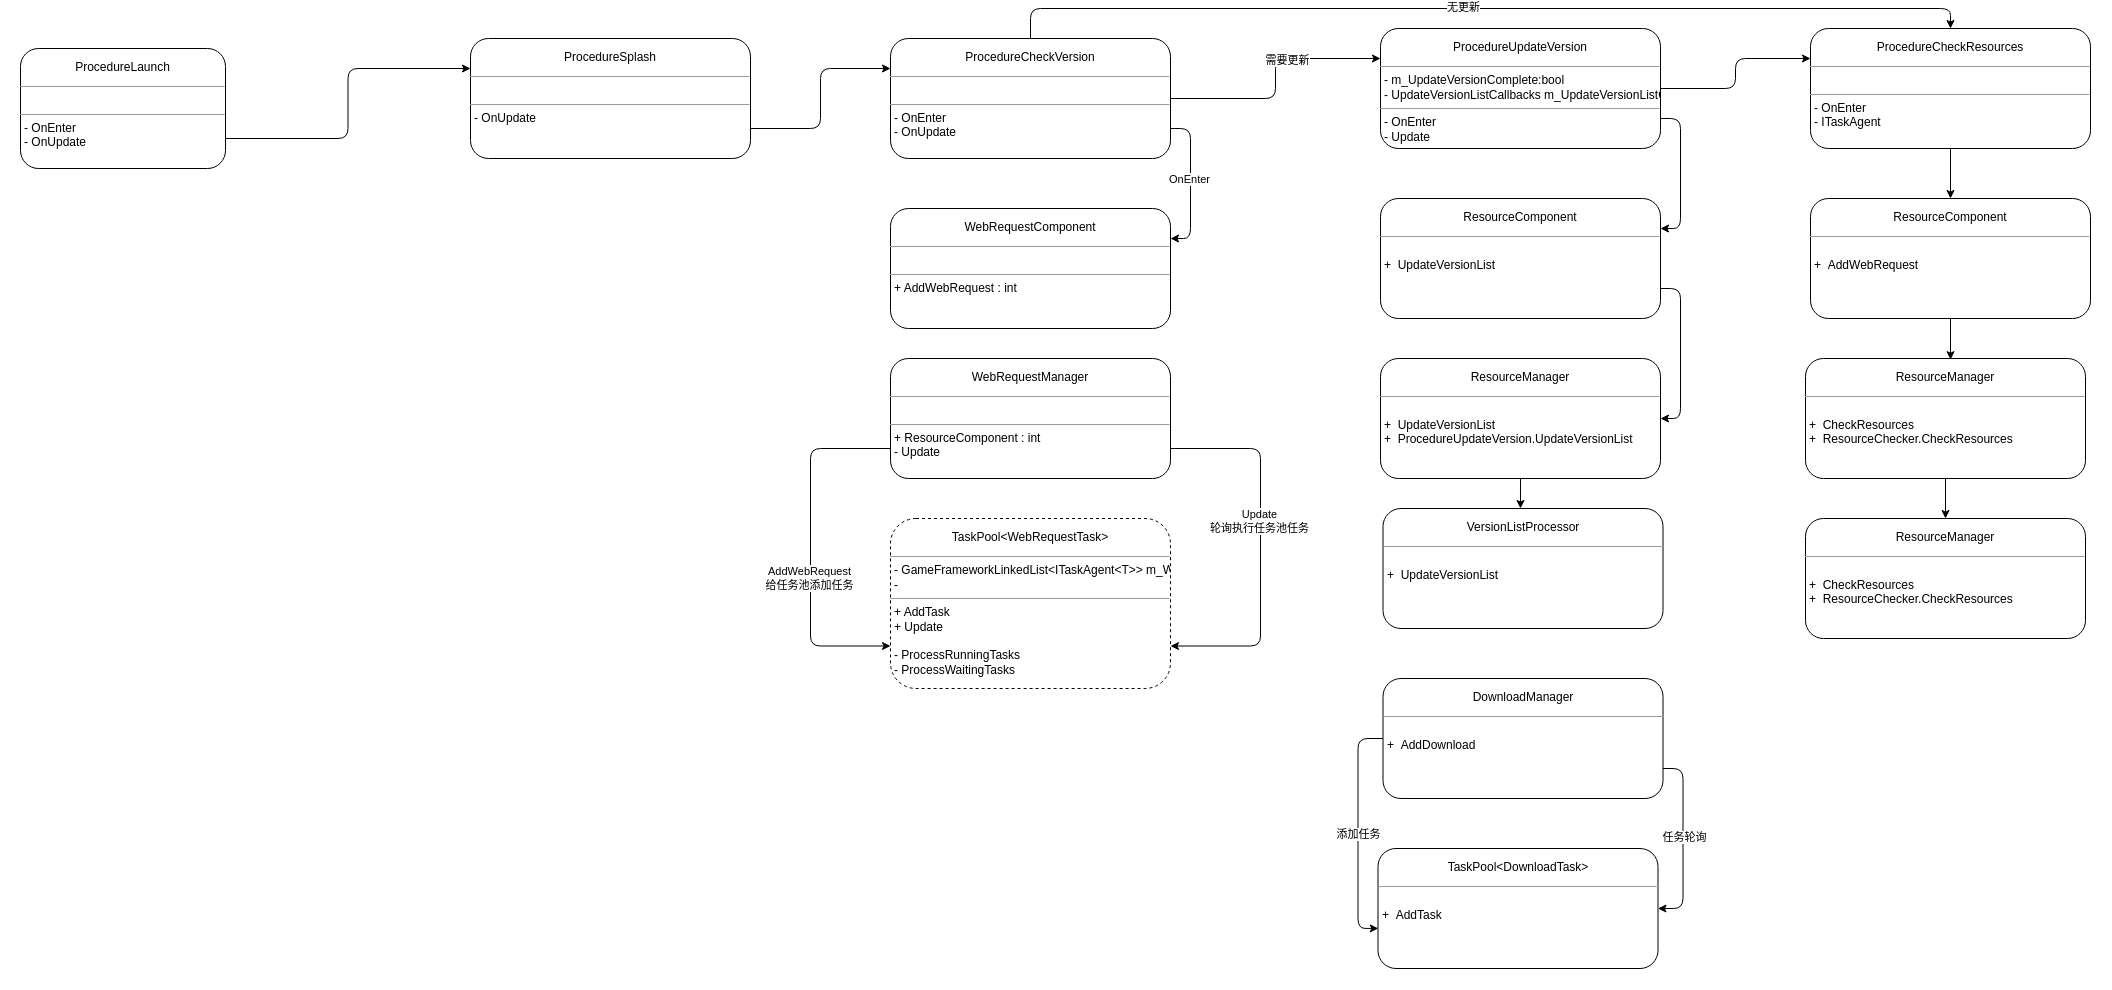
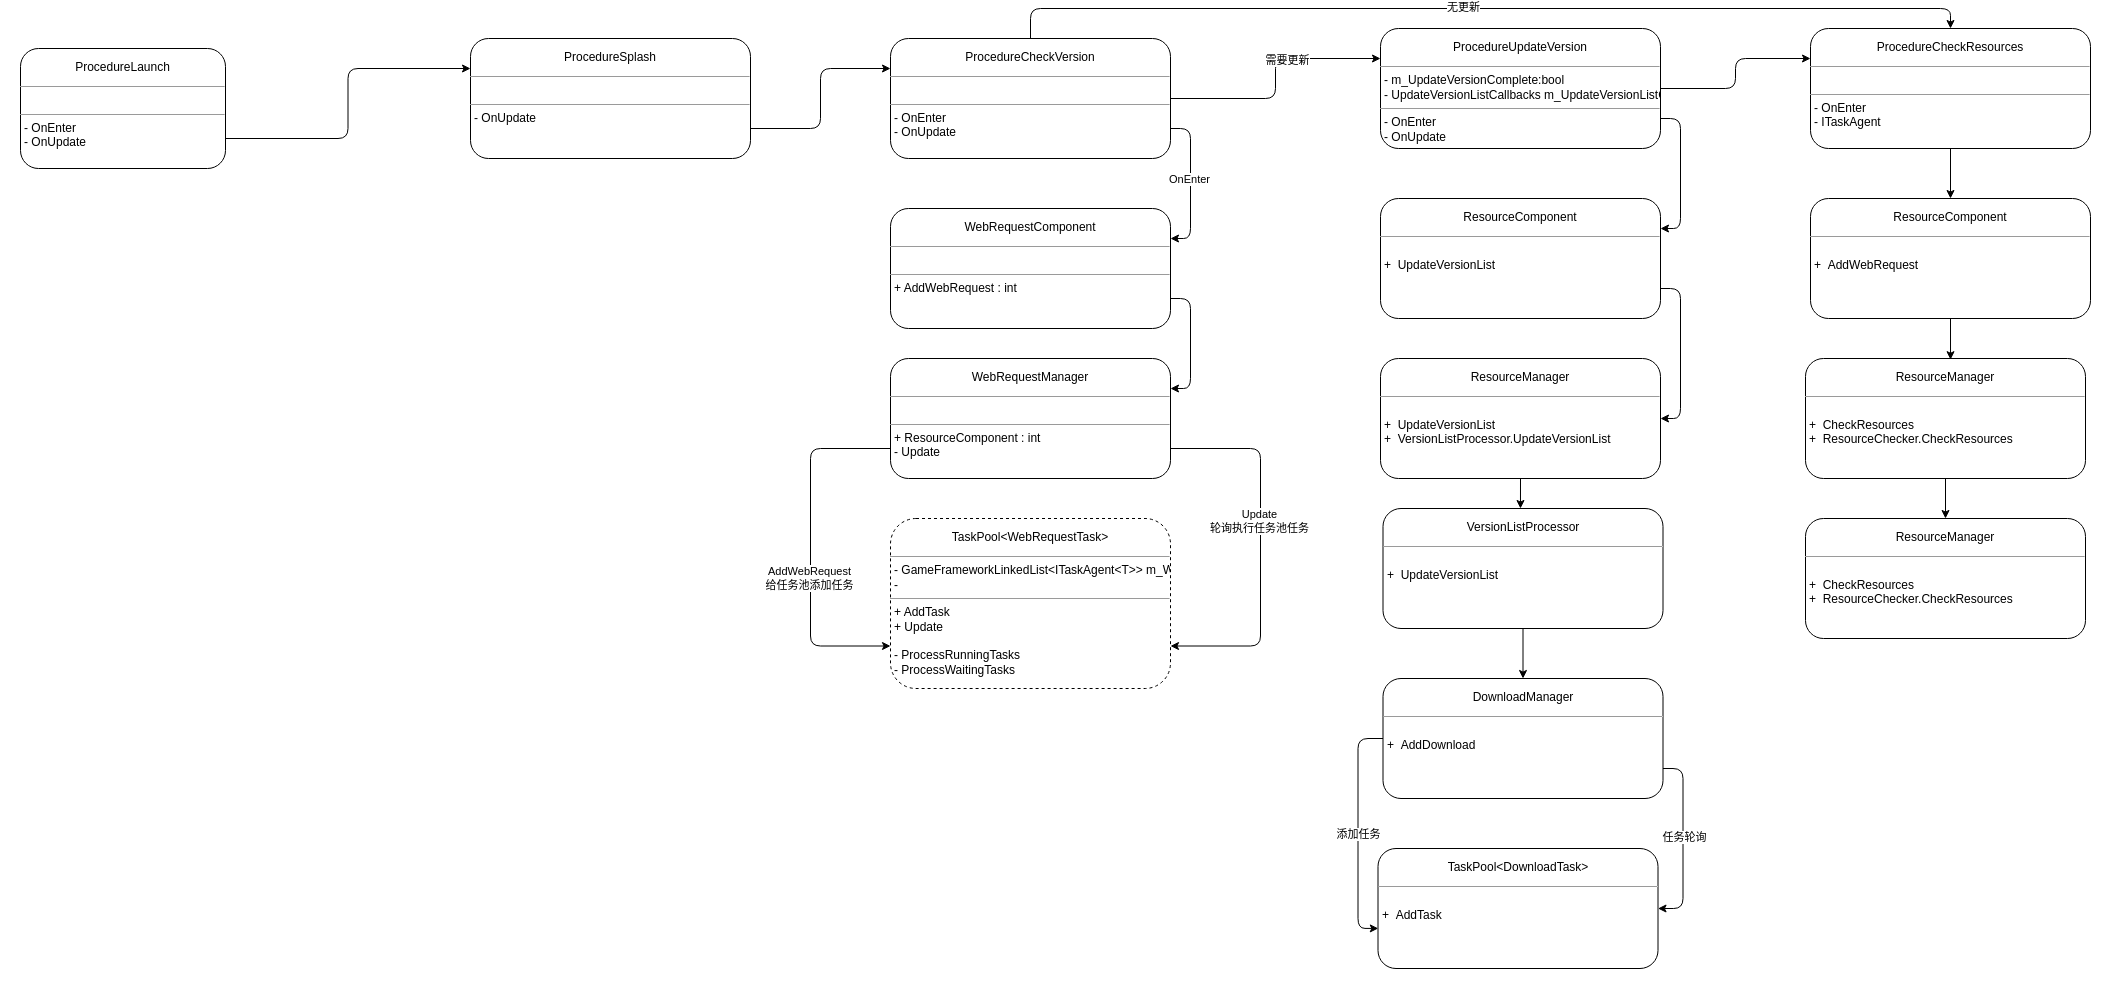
node "ProcedureUpdateVersion - m_UpdateVersionComplete:bool - UpdateVersionListCallbacks m_UpdateVersionListCallbacks - OnEnter - Update": label "ProcedureUpdateVersion - m_UpdateVersionComplete:bool - UpdateVersionListCallbacks m_UpdateVersionListCallbacks - OnEnter - Update" -> "ProcedureUpdateVersion - m_UpdateVersionComplete:bool - UpdateVersionListCallbacks m_UpdateVersionListCallbacks - OnEnter - OnUpdate"
edge "WebRequestComponent + AddWebRequest : int" -> "WebRequestManager + ResourceComponent : int - Update": added
node "ResourceManager + UpdateVersionList + ProcedureUpdateVersion.UpdateVersionList": label "ResourceManager + UpdateVersionList + ProcedureUpdateVersion.UpdateVersionList" -> "ResourceManager + UpdateVersionList + VersionListProcessor.UpdateVersionList"
edge "VersionListProcessor + UpdateVersionList" -> "DownloadManager + AddDownload": added
